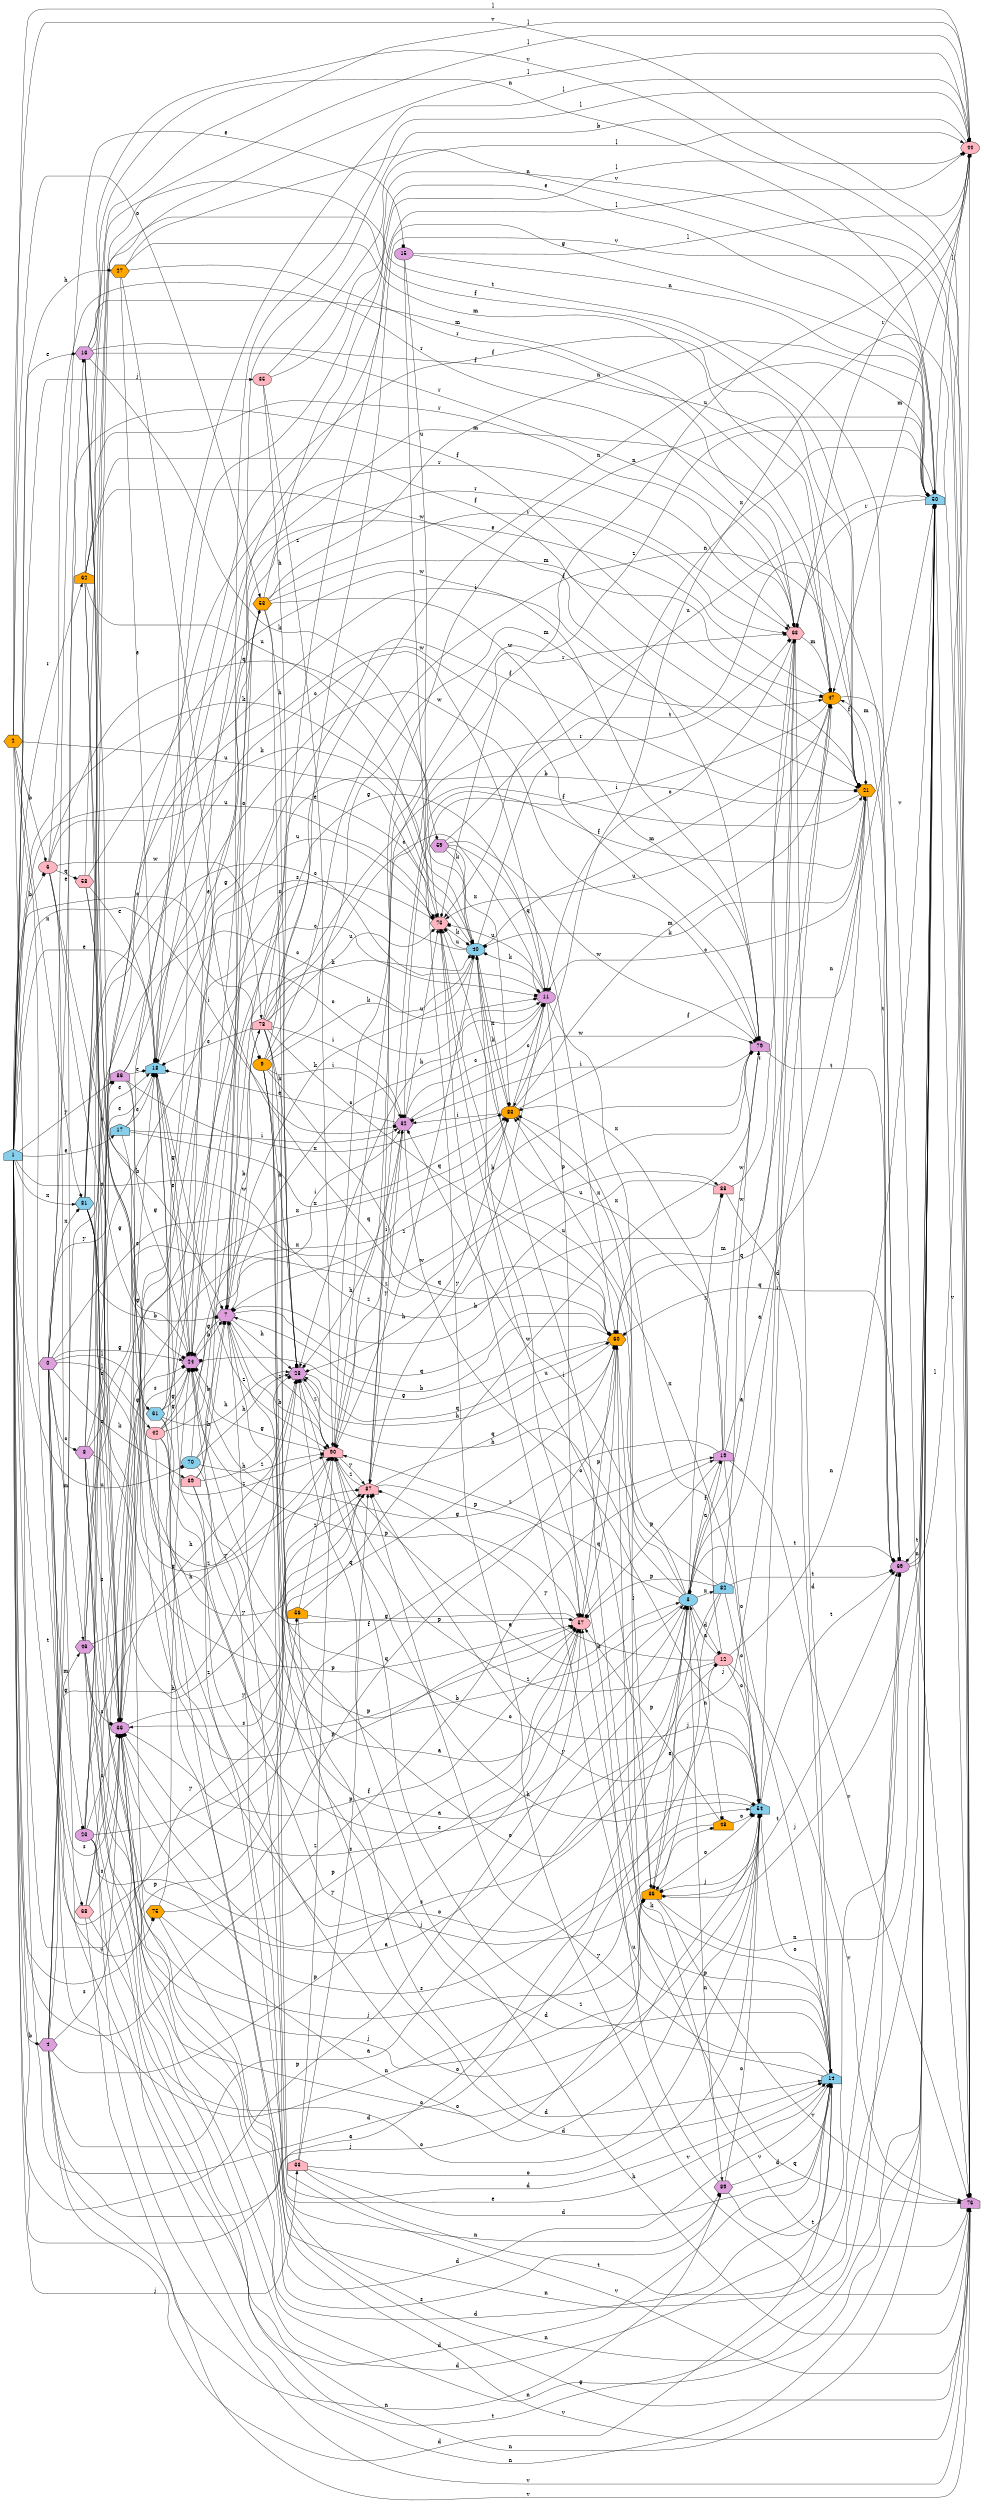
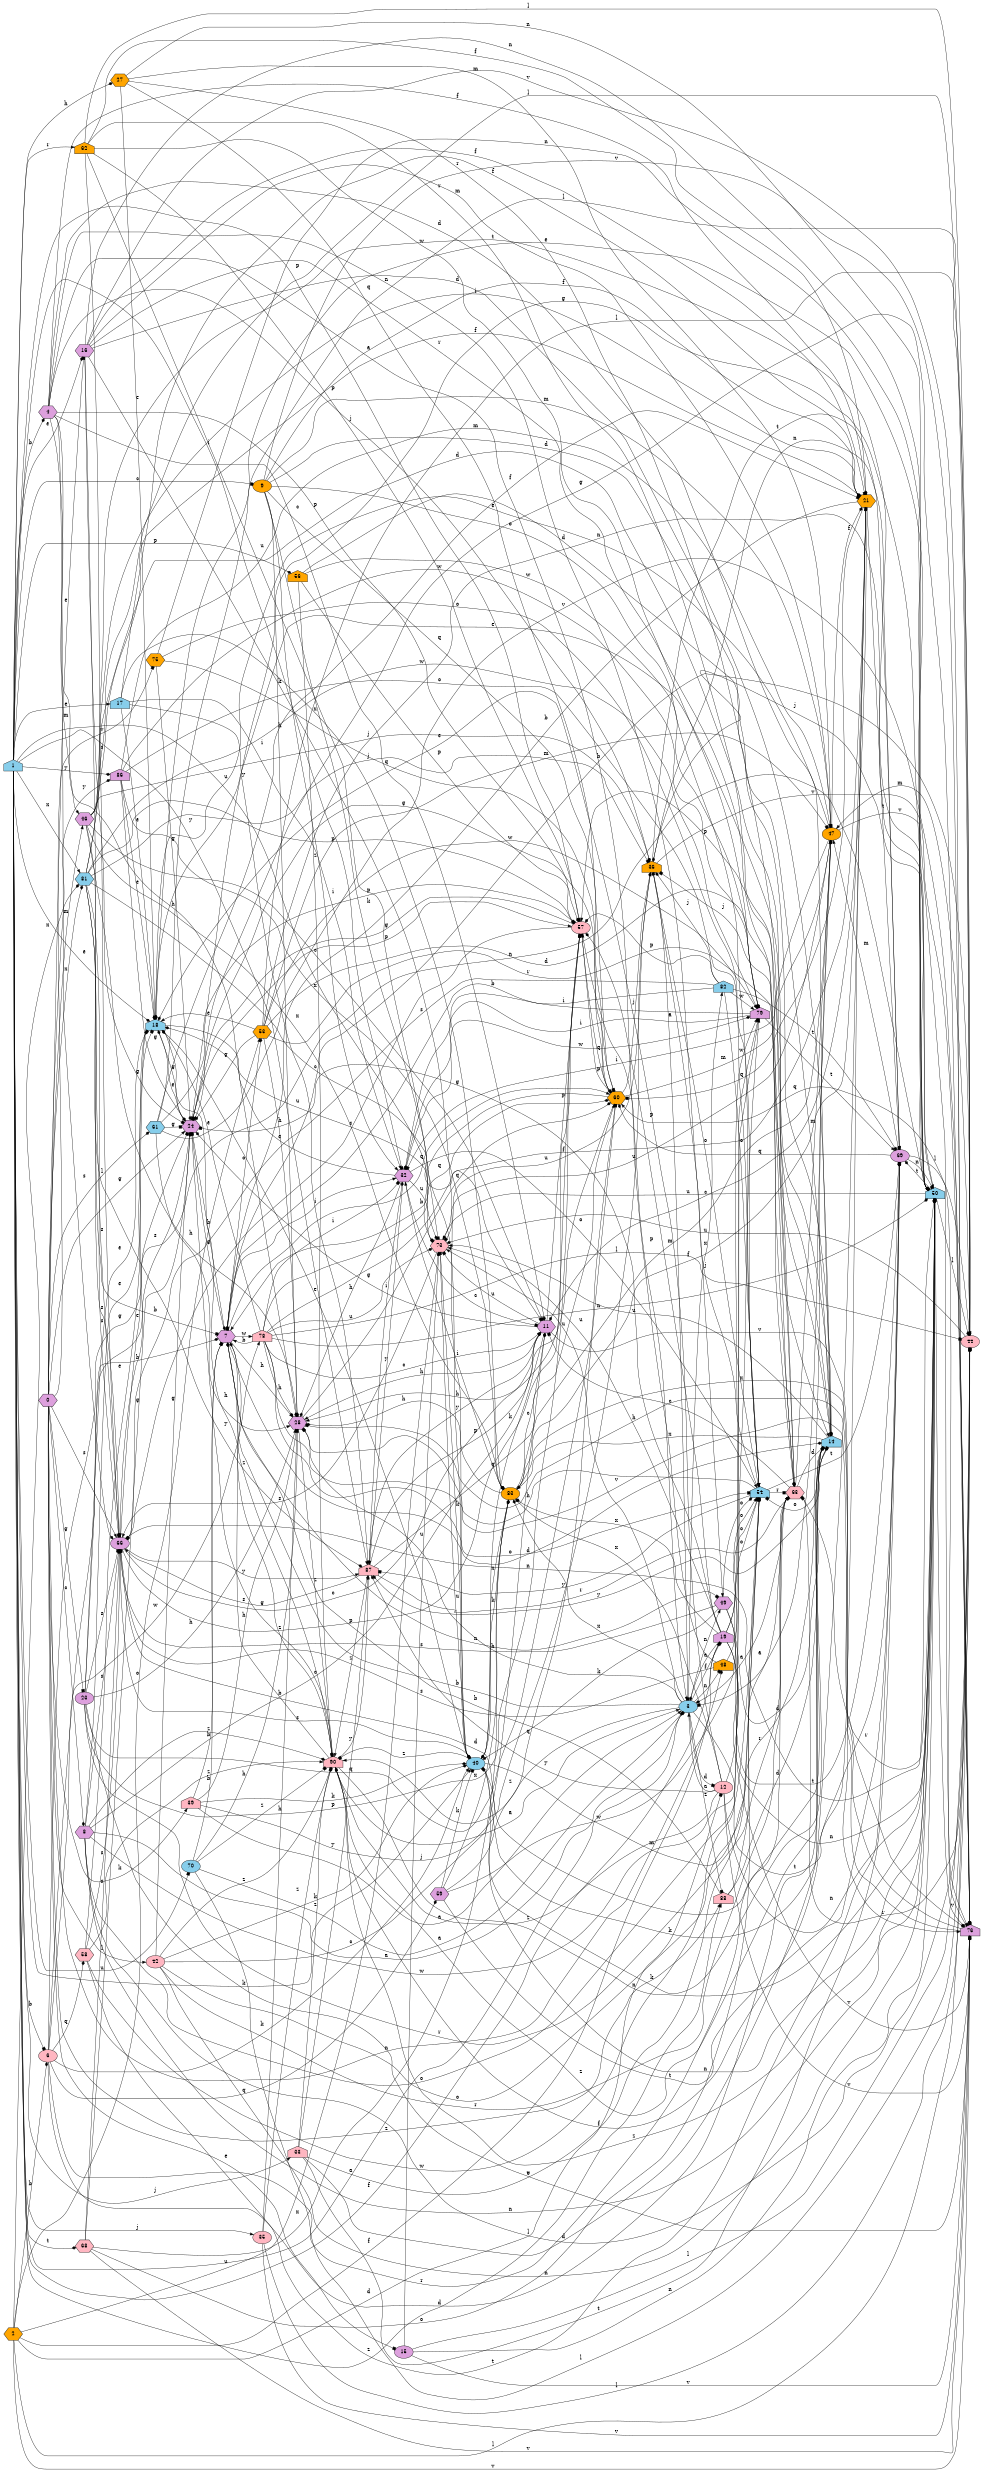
edge "90" -> "63": removed, label "r"
node "11": shape ellipse -> hexagon
node "89": label "89" -> "49"
